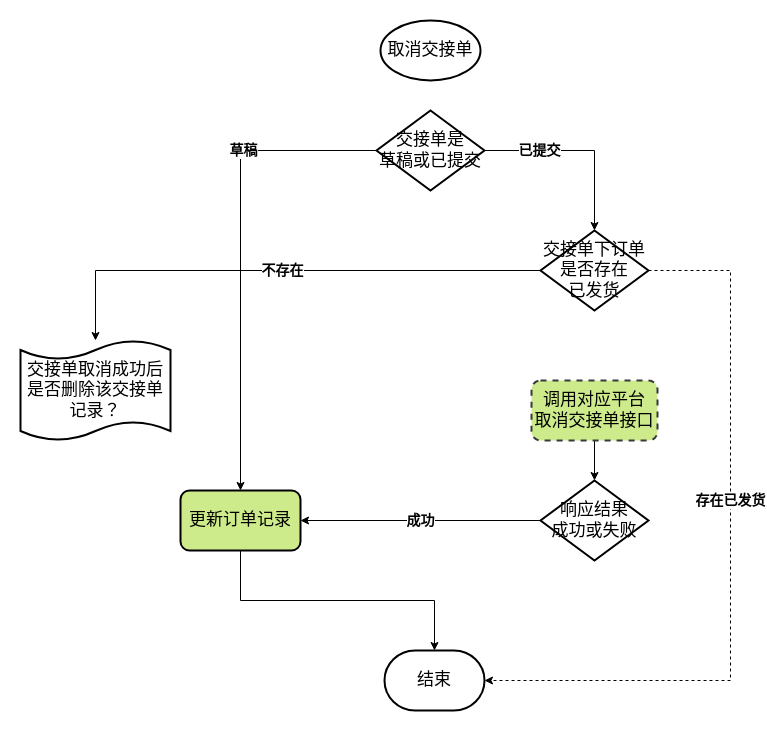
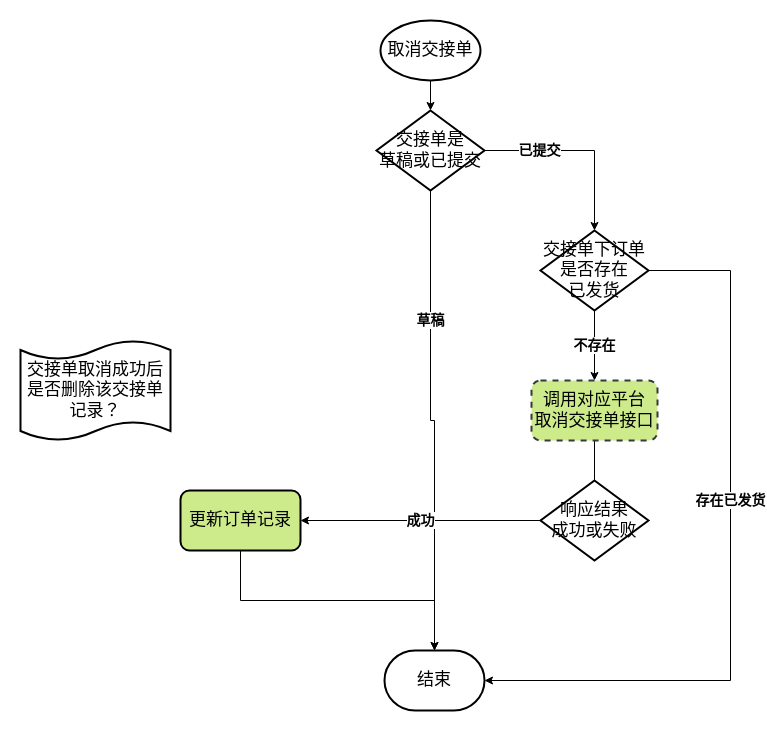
edge "取消交接单" -> "交接单是 草稿或已提交": added
edge "交接单是 草稿或已提交" -> "更新订单记录": now "交接单是 草稿或已提交" -> "结束"
edge "交接单下订单 是否存在 已发货" -> "交接单取消成功后是否删除该交接单记录？": now "交接单下订单 是否存在 已发货" -> "调用对应平台取消交接单接口"
edge "调用对应平台取消交接单接口" -> "响应结果 成功或失败": arrowhead classic -> none
edge "交接单下订单 是否存在 已发货" -> "结束": style dashed -> solid
